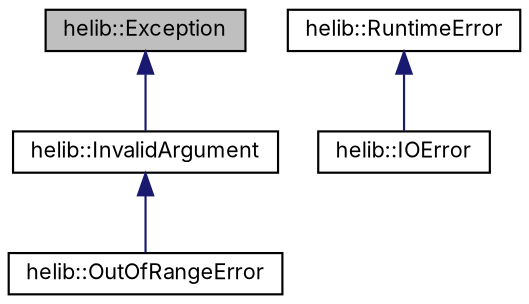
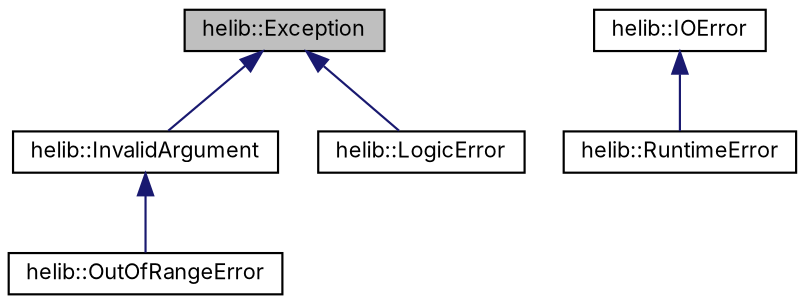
edge "helib::IOError" -> "helib::RuntimeError": reversed
node "helib::LogicError": added
